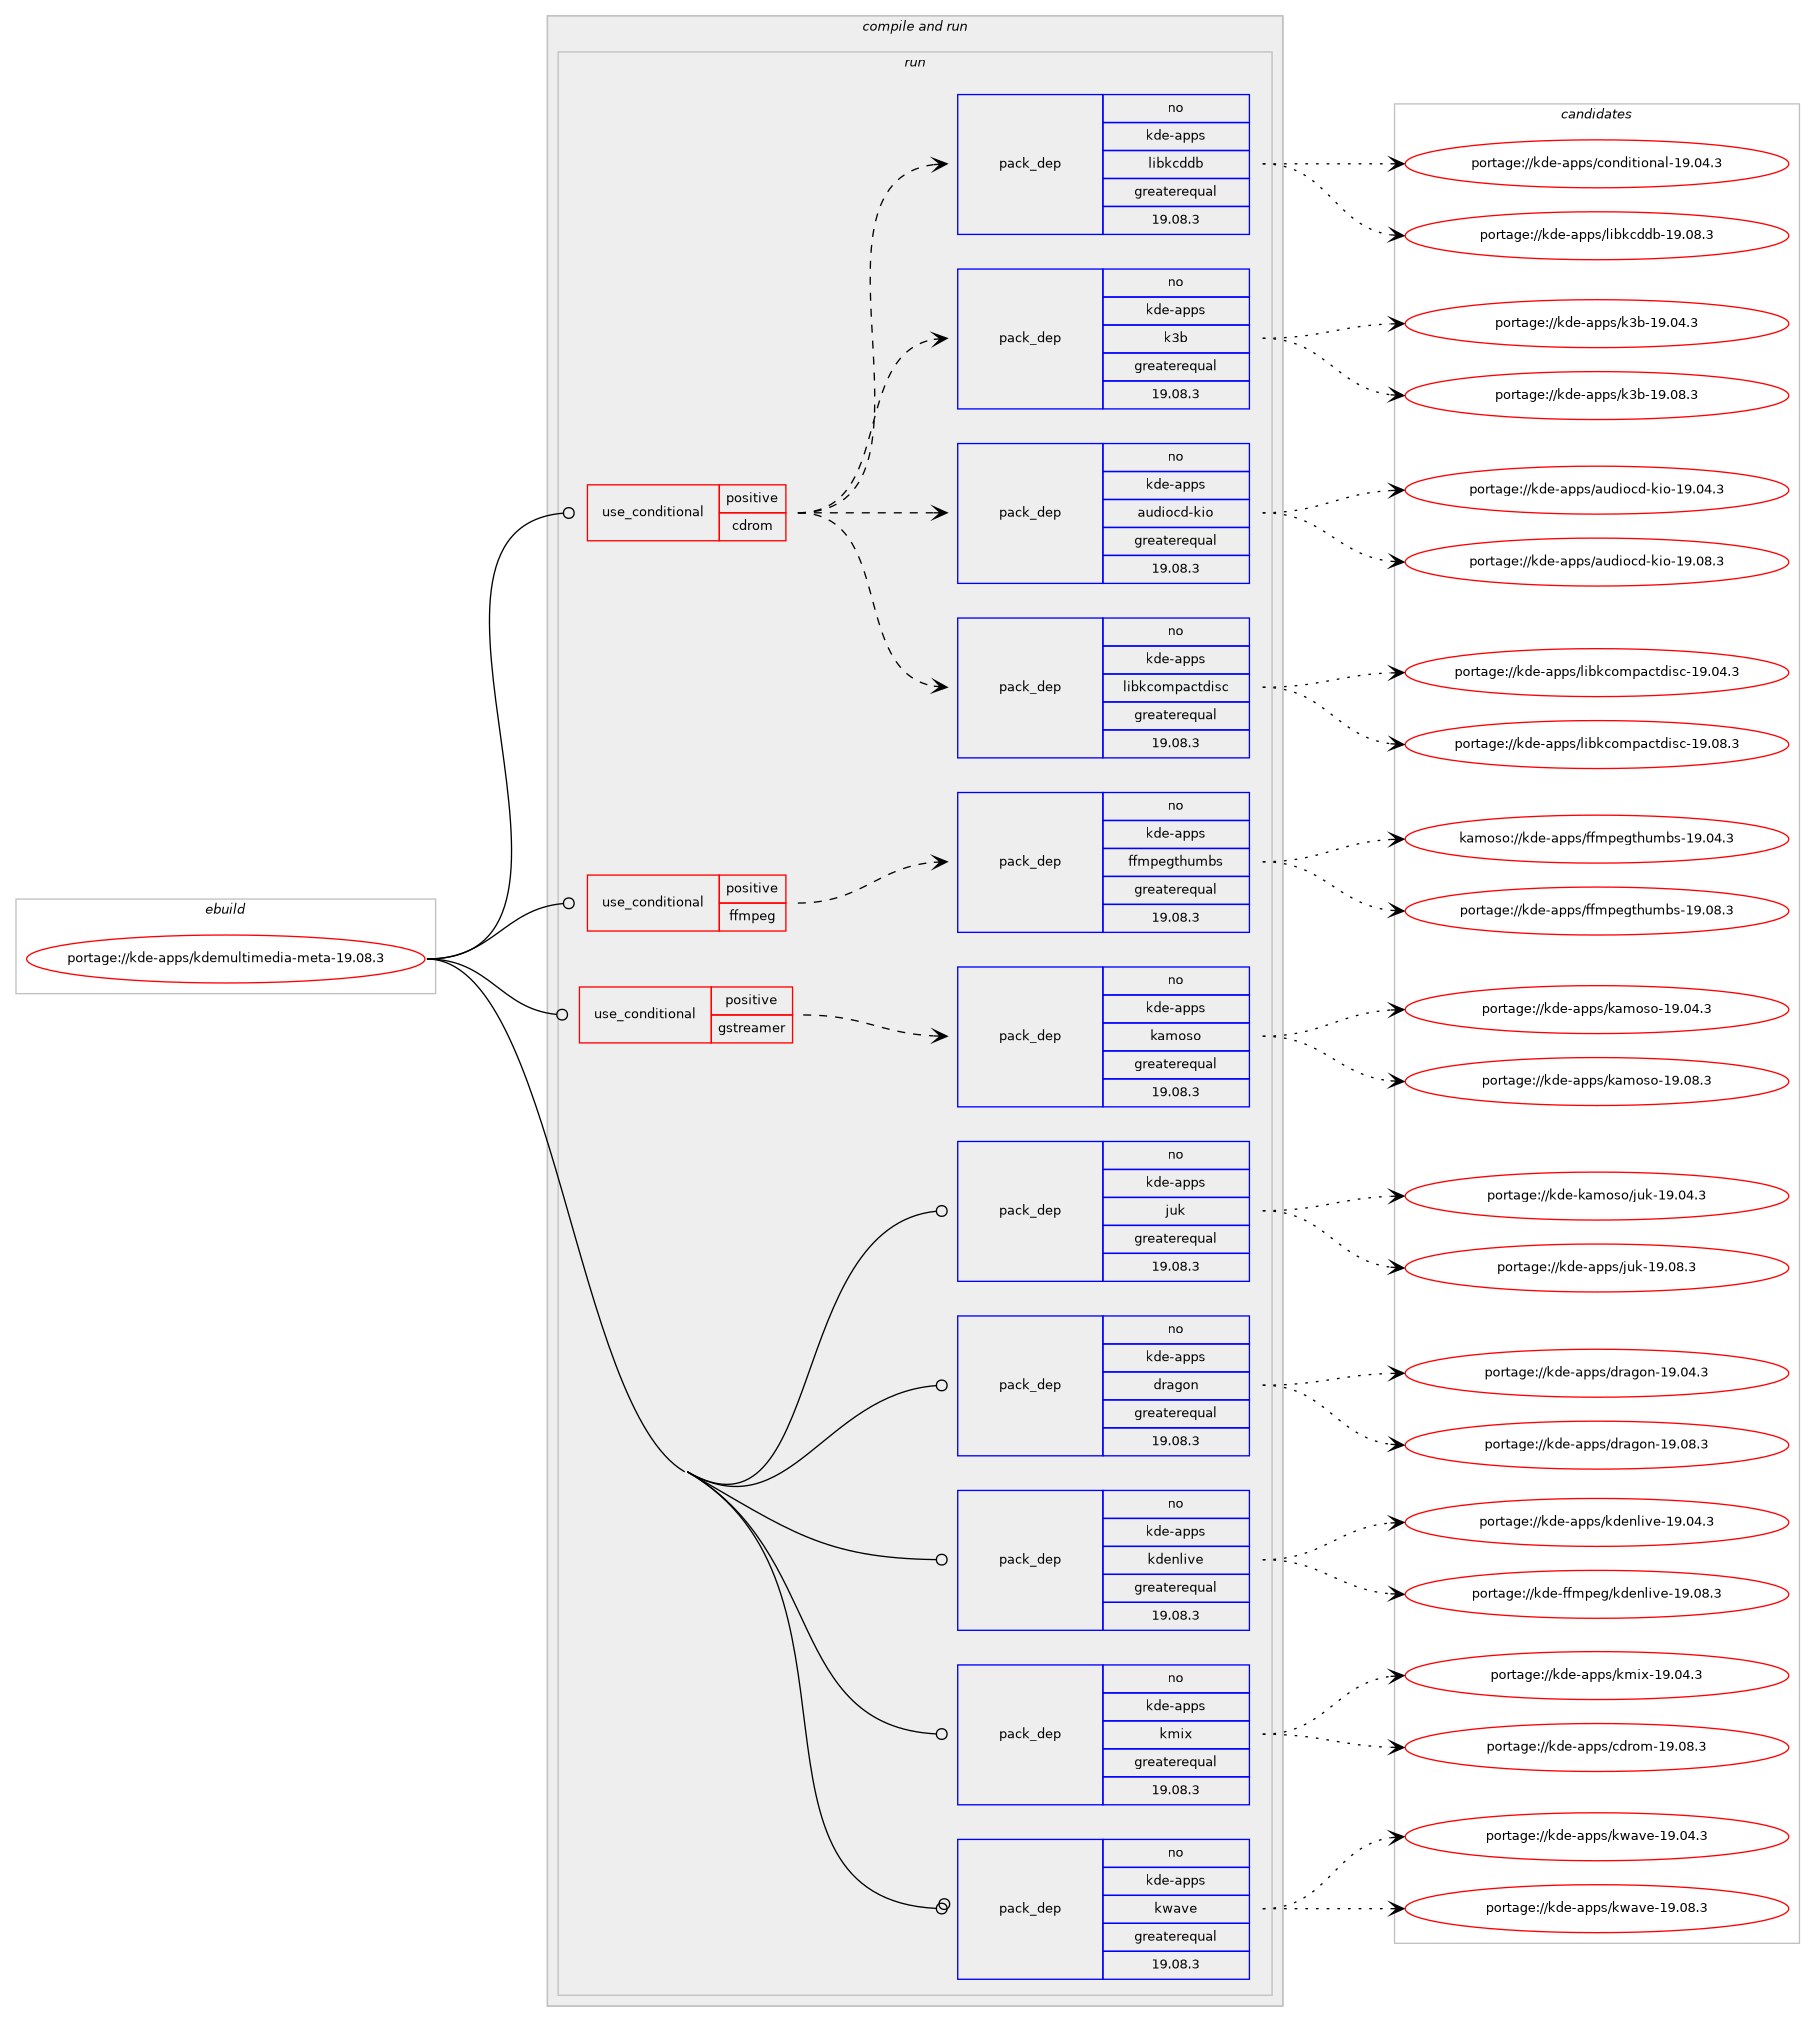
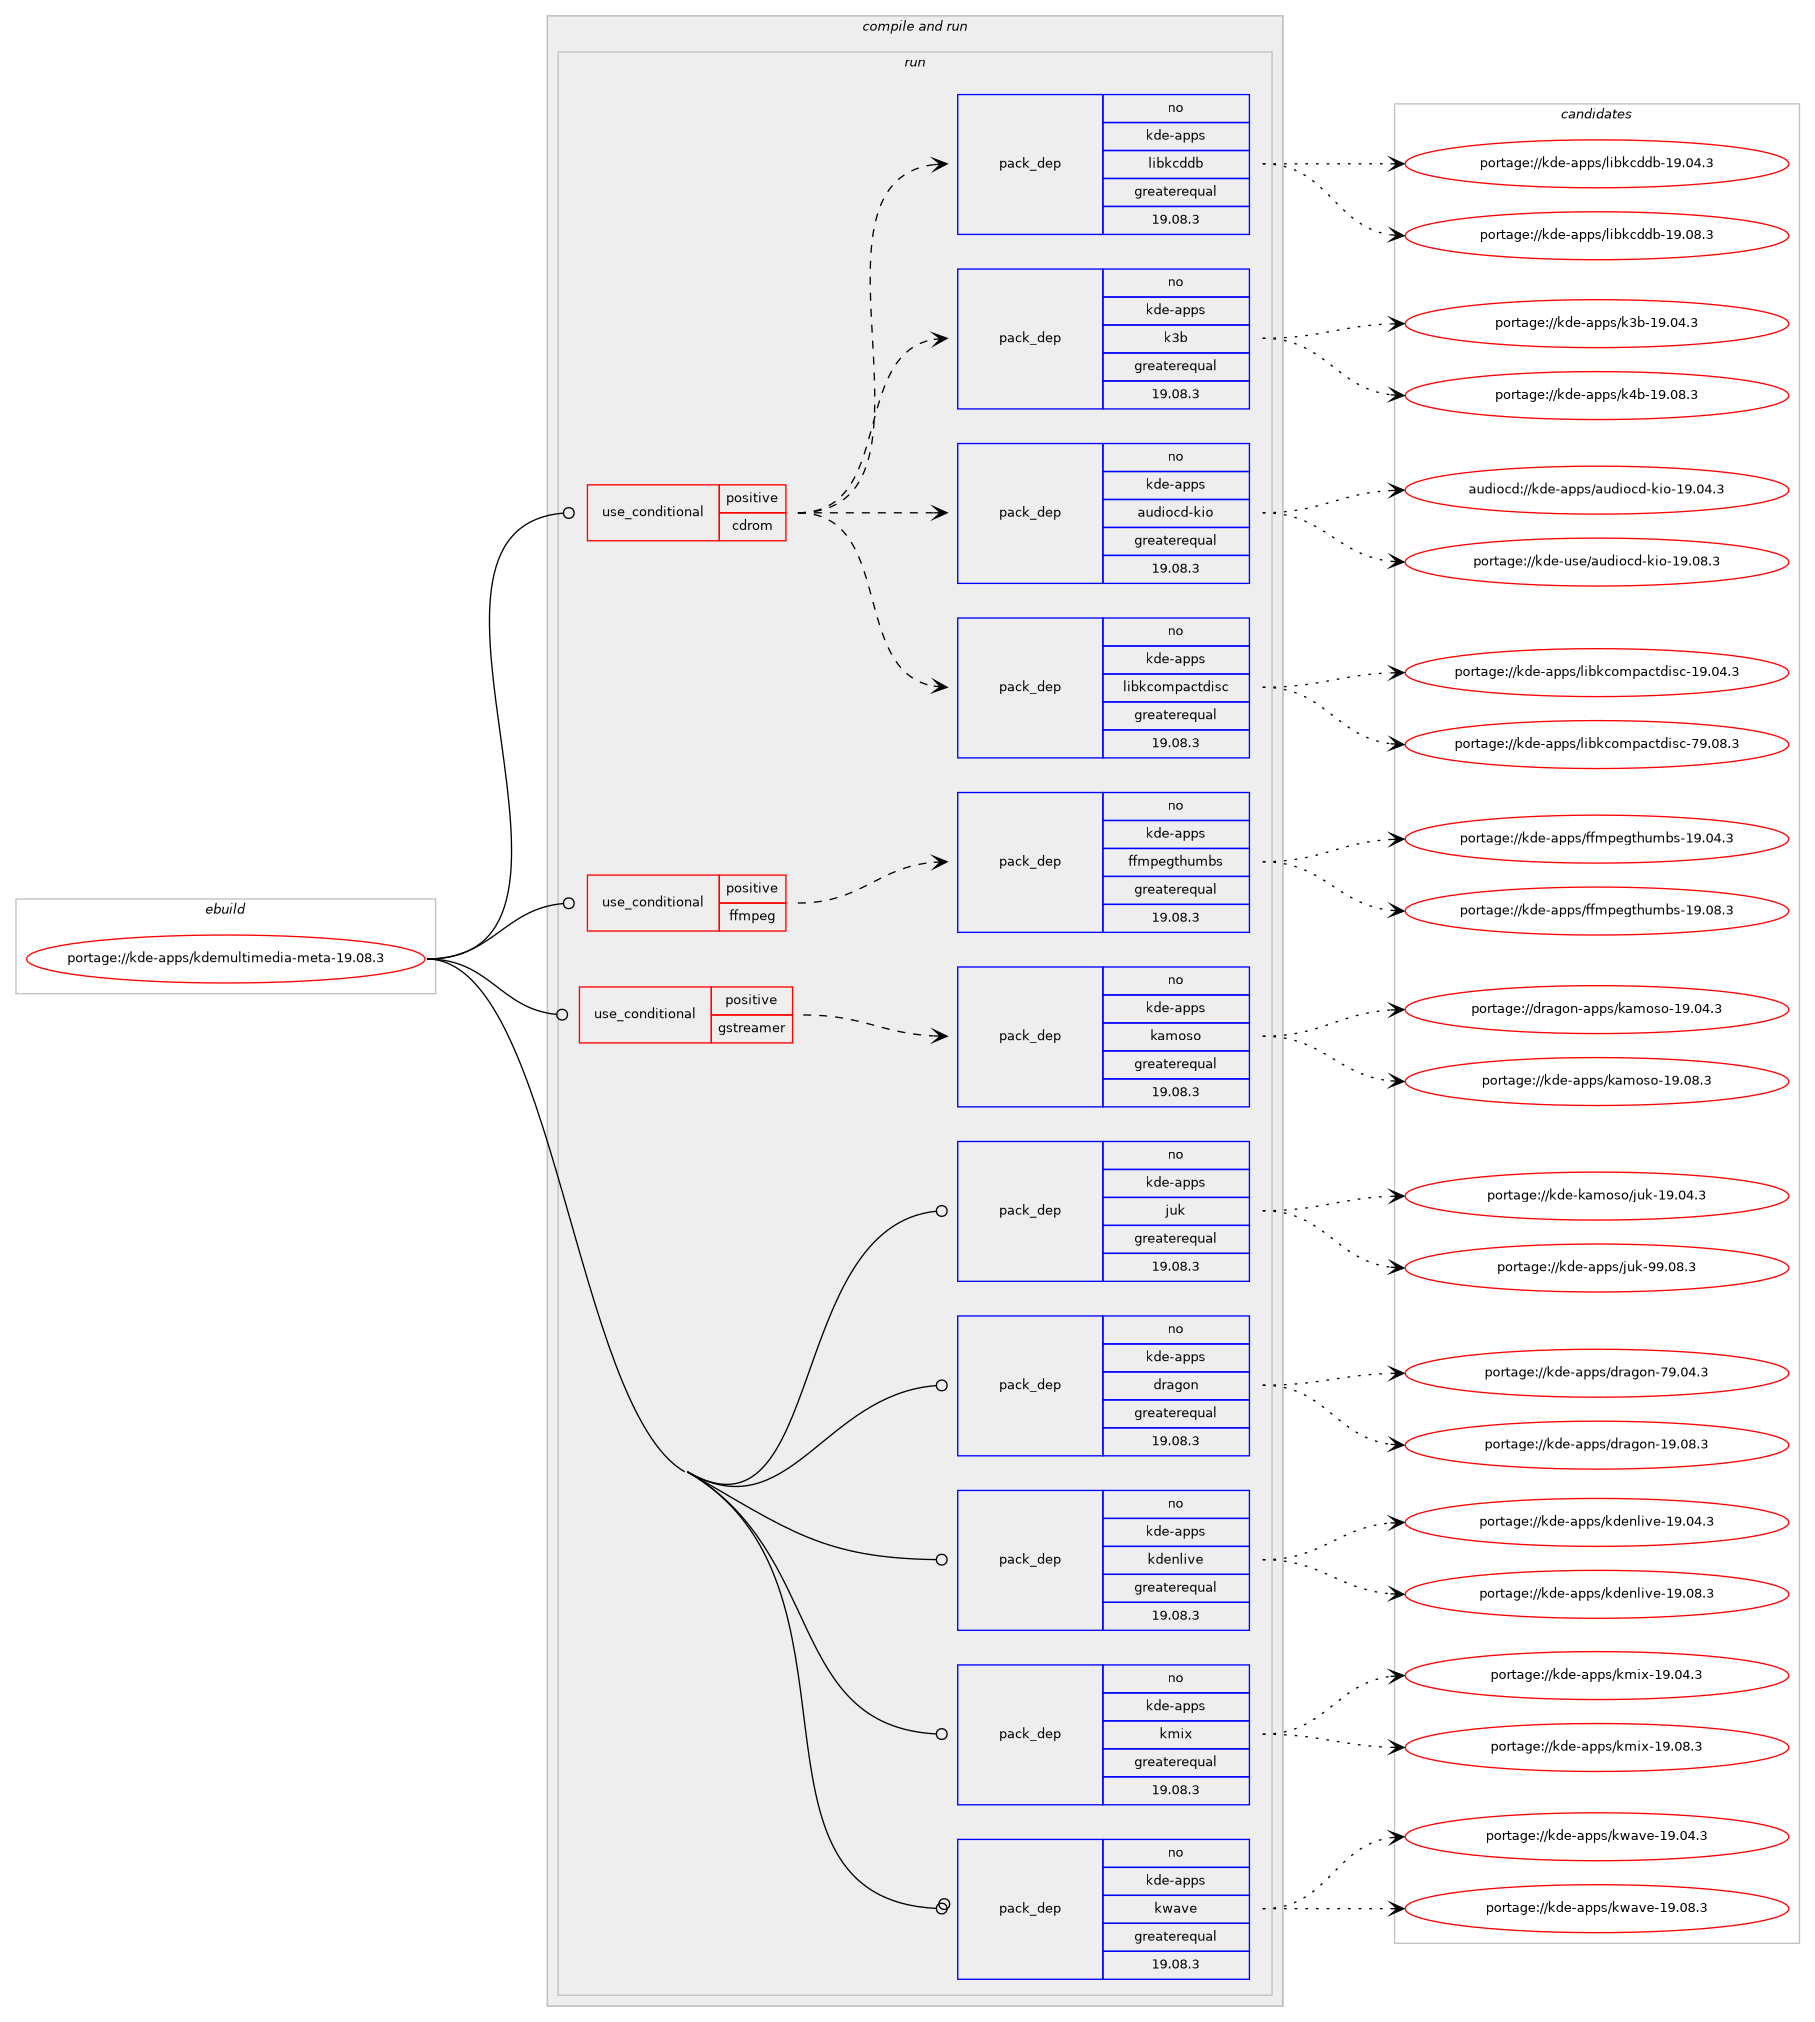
node "portage://kde-apps/conditional-19.04.3": label "portage://kde-apps/conditional-19.04.3" -> "portage://kde-apps/libkcddb-19.04.3"
node "portage://kde-apps/k3b-19.08.3": label "portage://kde-apps/k3b-19.08.3" -> "portage://kde-apps/k4b-19.08.3"
node "portage://kde-apps/audiocd-kio-19.04.3": label "portage://kde-apps/audiocd-kio-19.04.3" -> "audiocd://kde-apps/audiocd-kio-19.04.3"
node "portage://kde-apps/audiocd-kio-19.08.3": label "portage://kde-apps/audiocd-kio-19.08.3" -> "portage://kde-use/audiocd-kio-19.08.3"
node "portage://kde-apps/libkcompactdisc-19.08.3": label "portage://kde-apps/libkcompactdisc-19.08.3" -> "portage://kde-apps/libkcompactdisc-79.08.3"
node "kamoso://kde-apps/ffmpegthumbs-19.04.3": label "kamoso://kde-apps/ffmpegthumbs-19.04.3" -> "portage://kde-apps/ffmpegthumbs-19.04.3"
node "portage://kde-apps/kamoso-19.04.3": label "portage://kde-apps/kamoso-19.04.3" -> "portage://dragon-apps/kamoso-19.04.3"
node "portage://kde-apps/juk-19.08.3": label "portage://kde-apps/juk-19.08.3" -> "portage://kde-apps/juk-99.08.3"
node "portage://kde-apps/dragon-19.04.3": label "portage://kde-apps/dragon-19.04.3" -> "portage://kde-apps/dragon-79.04.3"
node "portage://kde-ffmpeg/kdenlive-19.08.3": label "portage://kde-ffmpeg/kdenlive-19.08.3" -> "portage://kde-apps/kdenlive-19.08.3"
node "portage://kde-apps/cdrom-19.08.3": label "portage://kde-apps/cdrom-19.08.3" -> "portage://kde-apps/kmix-19.08.3"
